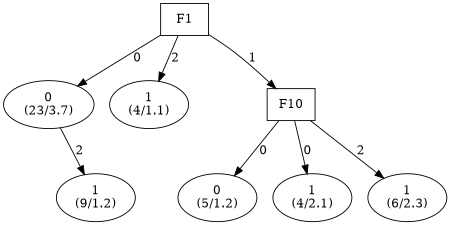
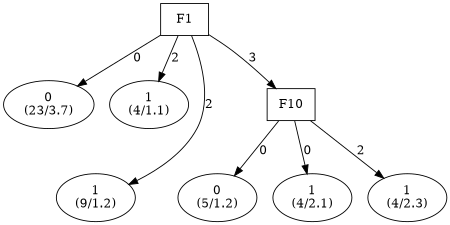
edge "F1" -> "F10": label "1" -> "3"
edge "0 (23/3.7)" -> "1 (9/1.2)": now "F1" -> "1 (9/1.2)"
node "1 (6/2.3)": label "1 (6/2.3)" -> "1 (4/2.3)"
